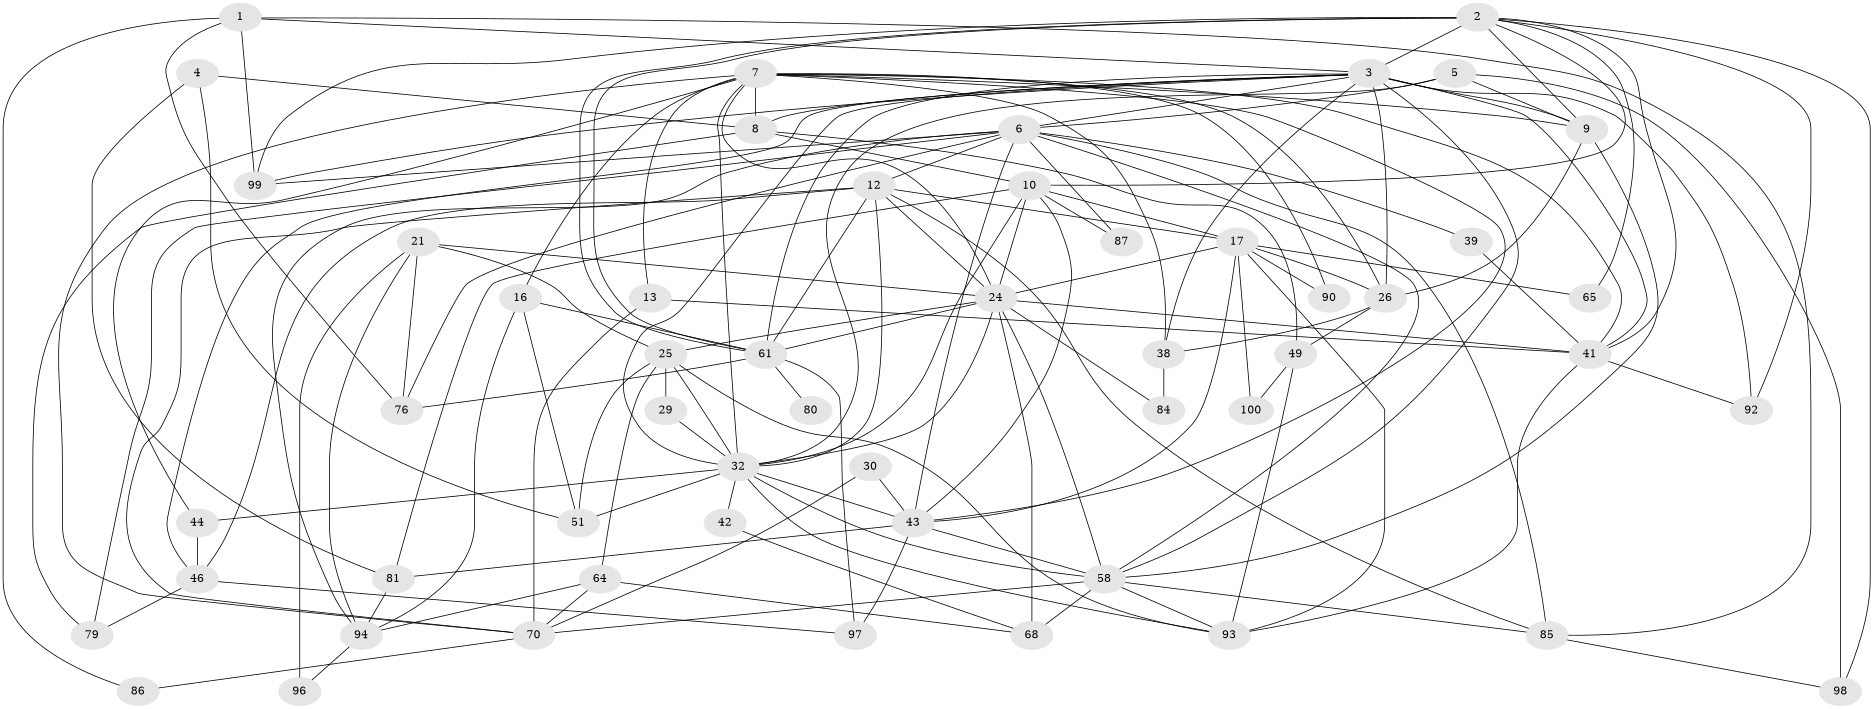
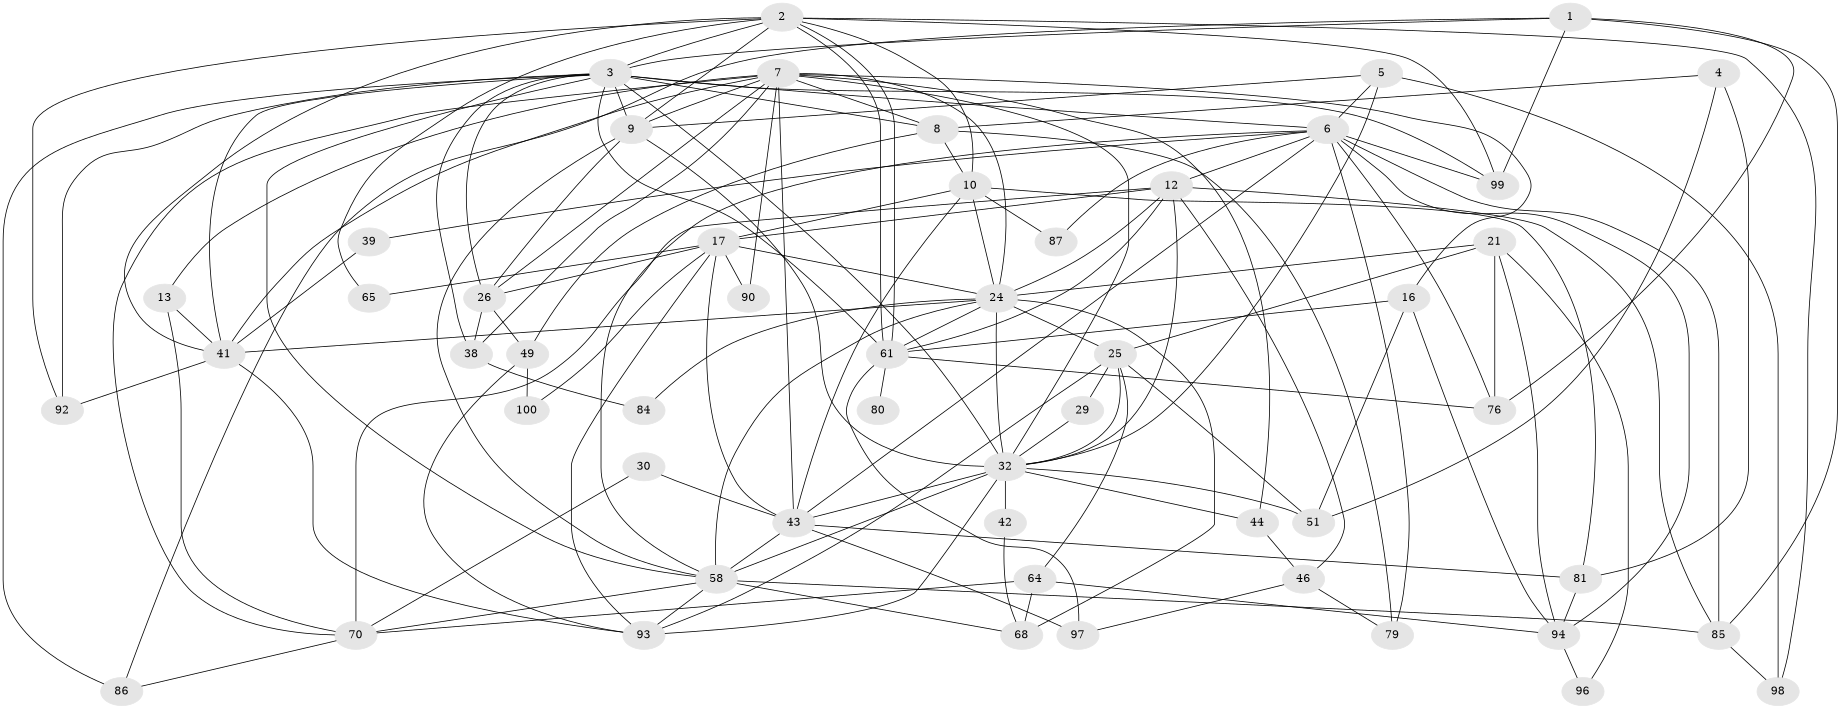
edge "3" -- "46": now "3" -- "86"
edge "10" -- "32": now "9" -- "32"
